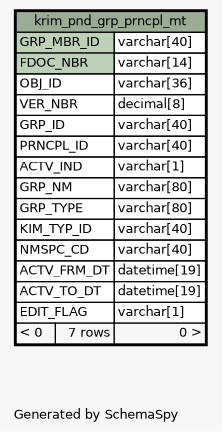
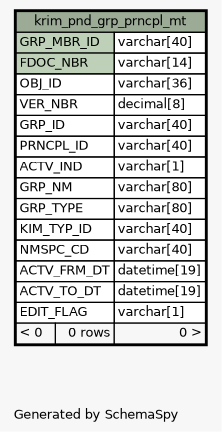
node "krim_pnd_grp_prncpl_mt": text "7 rows" -> "0 rows"
